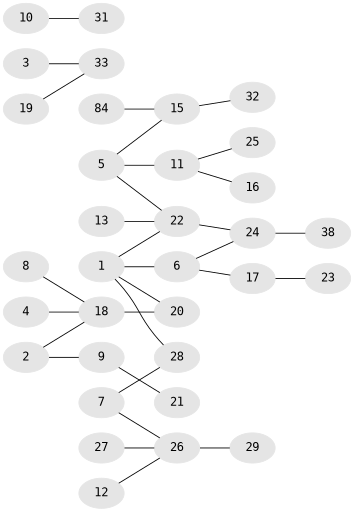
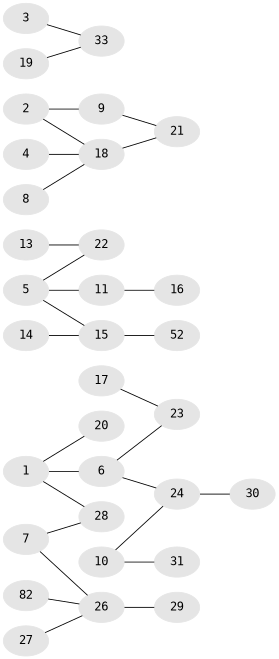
node "32": label "32" -> "52"
node "84": label "84" -> "14"
node "25": removed
edge "22" -- "24": now "10" -- "24"
node "38": label "38" -> "30"
edge "22" -- "1": removed
edge "6" -- "17": now "6" -- "23"
edge "18" -- "20": now "18" -- "21"
node "12": label "12" -> "82"
